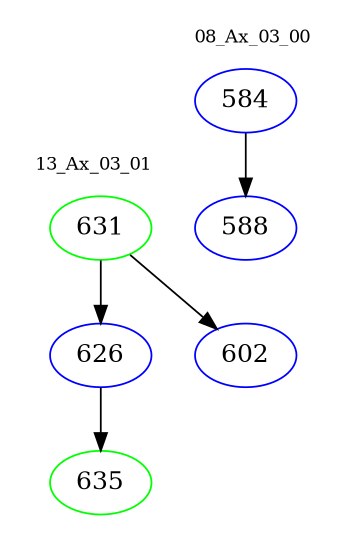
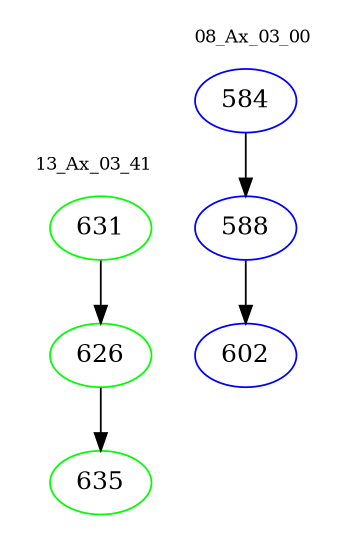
cluster "13_Ax_03_01": label "13_Ax_03_01" -> "13_Ax_03_41"
edge "631" -> "602": now "588" -> "602"
node "626": color blue -> green
